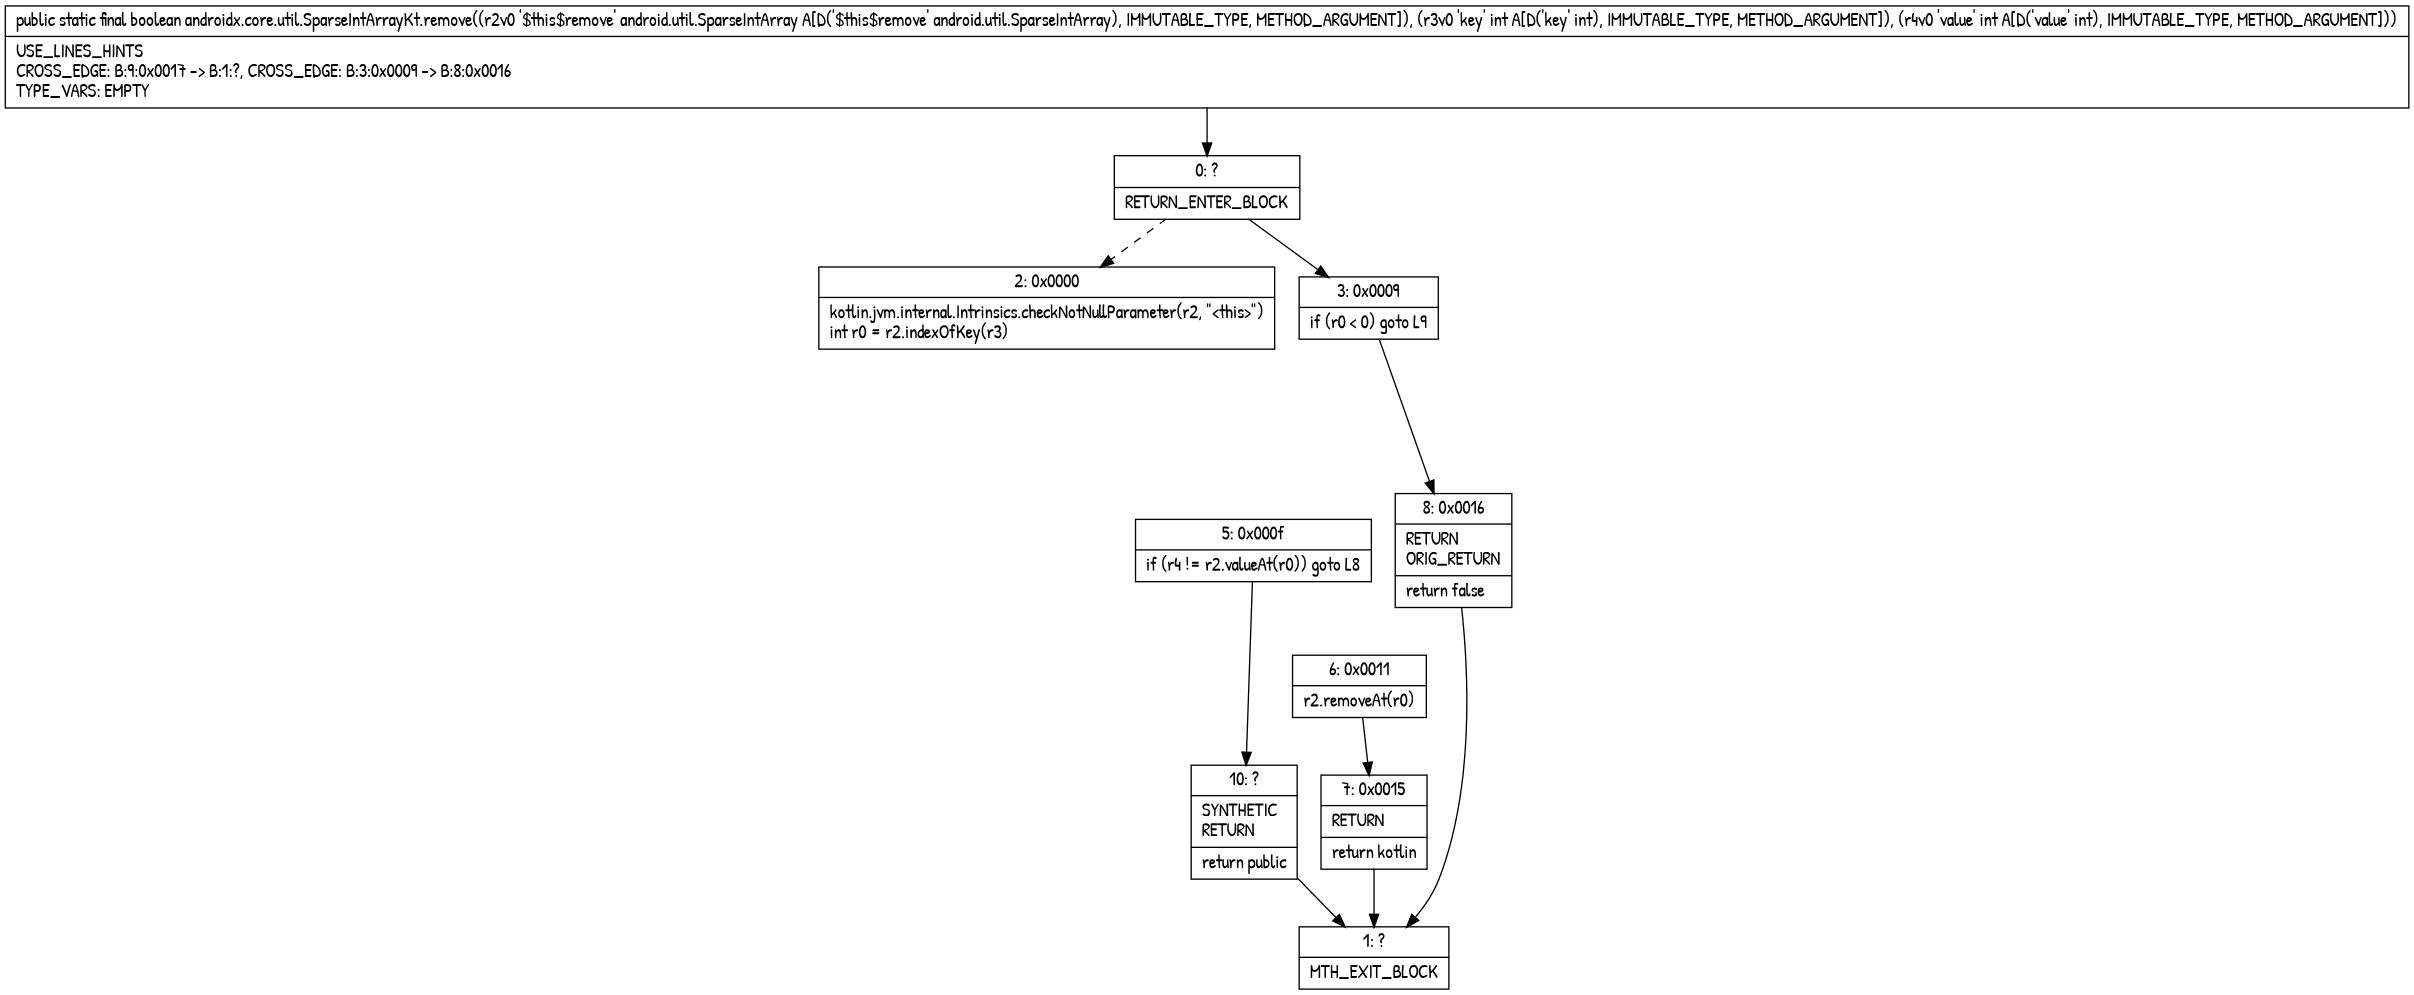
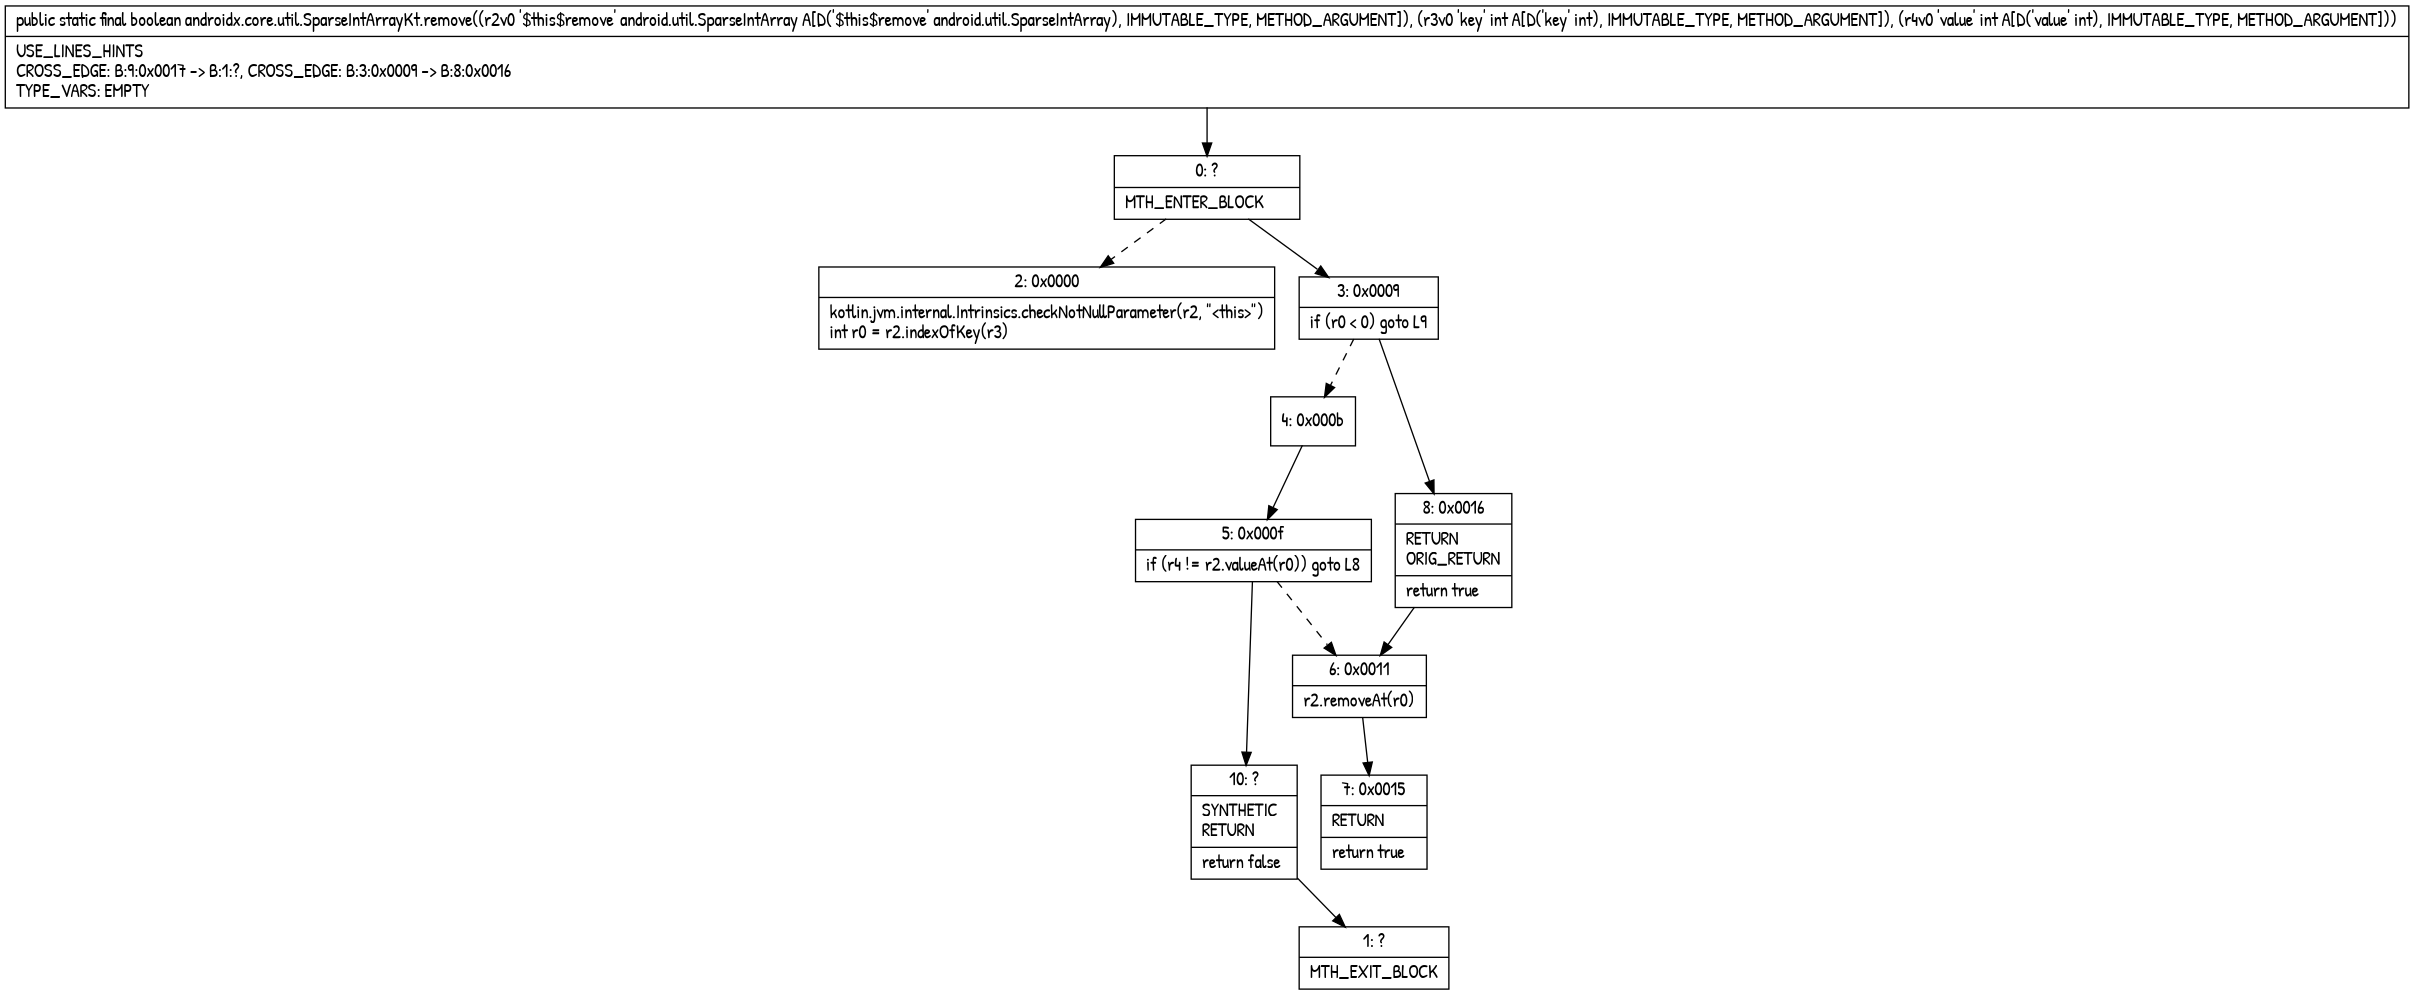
node "0: ?": text "RETURN_ENTER_BLOCK" -> "MTH_ENTER_BLOCK"
node "4: 0x000b": added
node "8: 0x0016": text "return false" -> "return true"
edge "5: 0x000f" -> "6: 0x0011": added
edge "8: 0x0016" -> "1: ?": now "8: 0x0016" -> "6: 0x0011"
node "7: 0x0015": text "return kotlin" -> "return true"
node "10: ?": text "return public" -> "return false"
edge "7: 0x0015" -> "1: ?": removed
